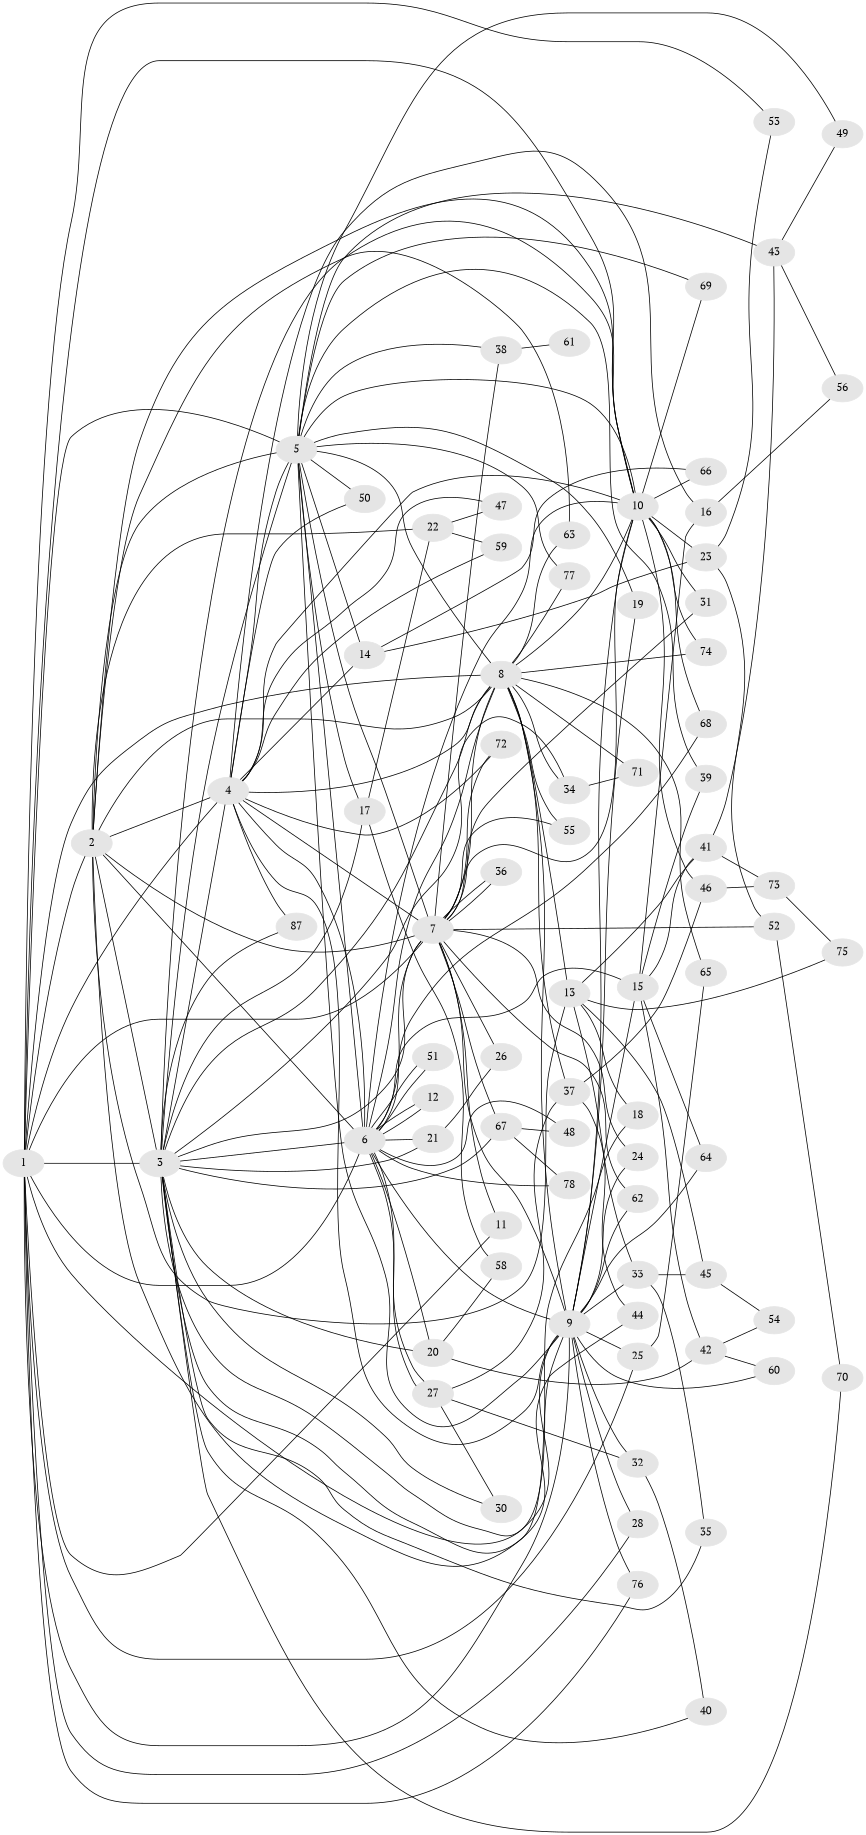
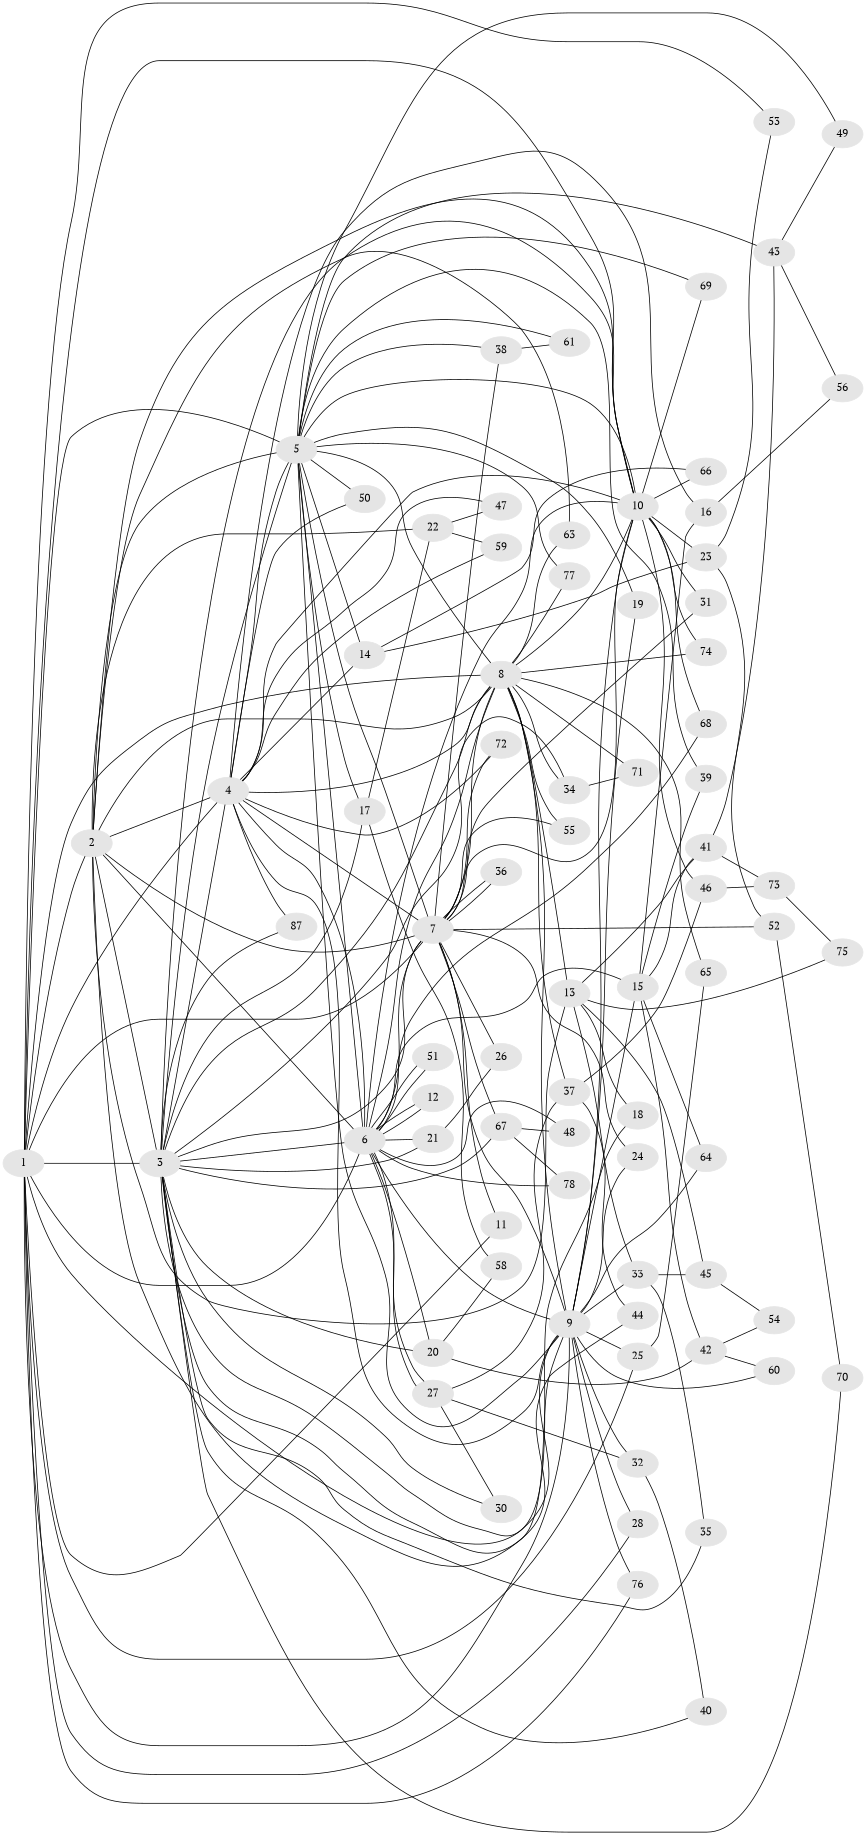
edge "61" -- "5": added
node "62": removed
